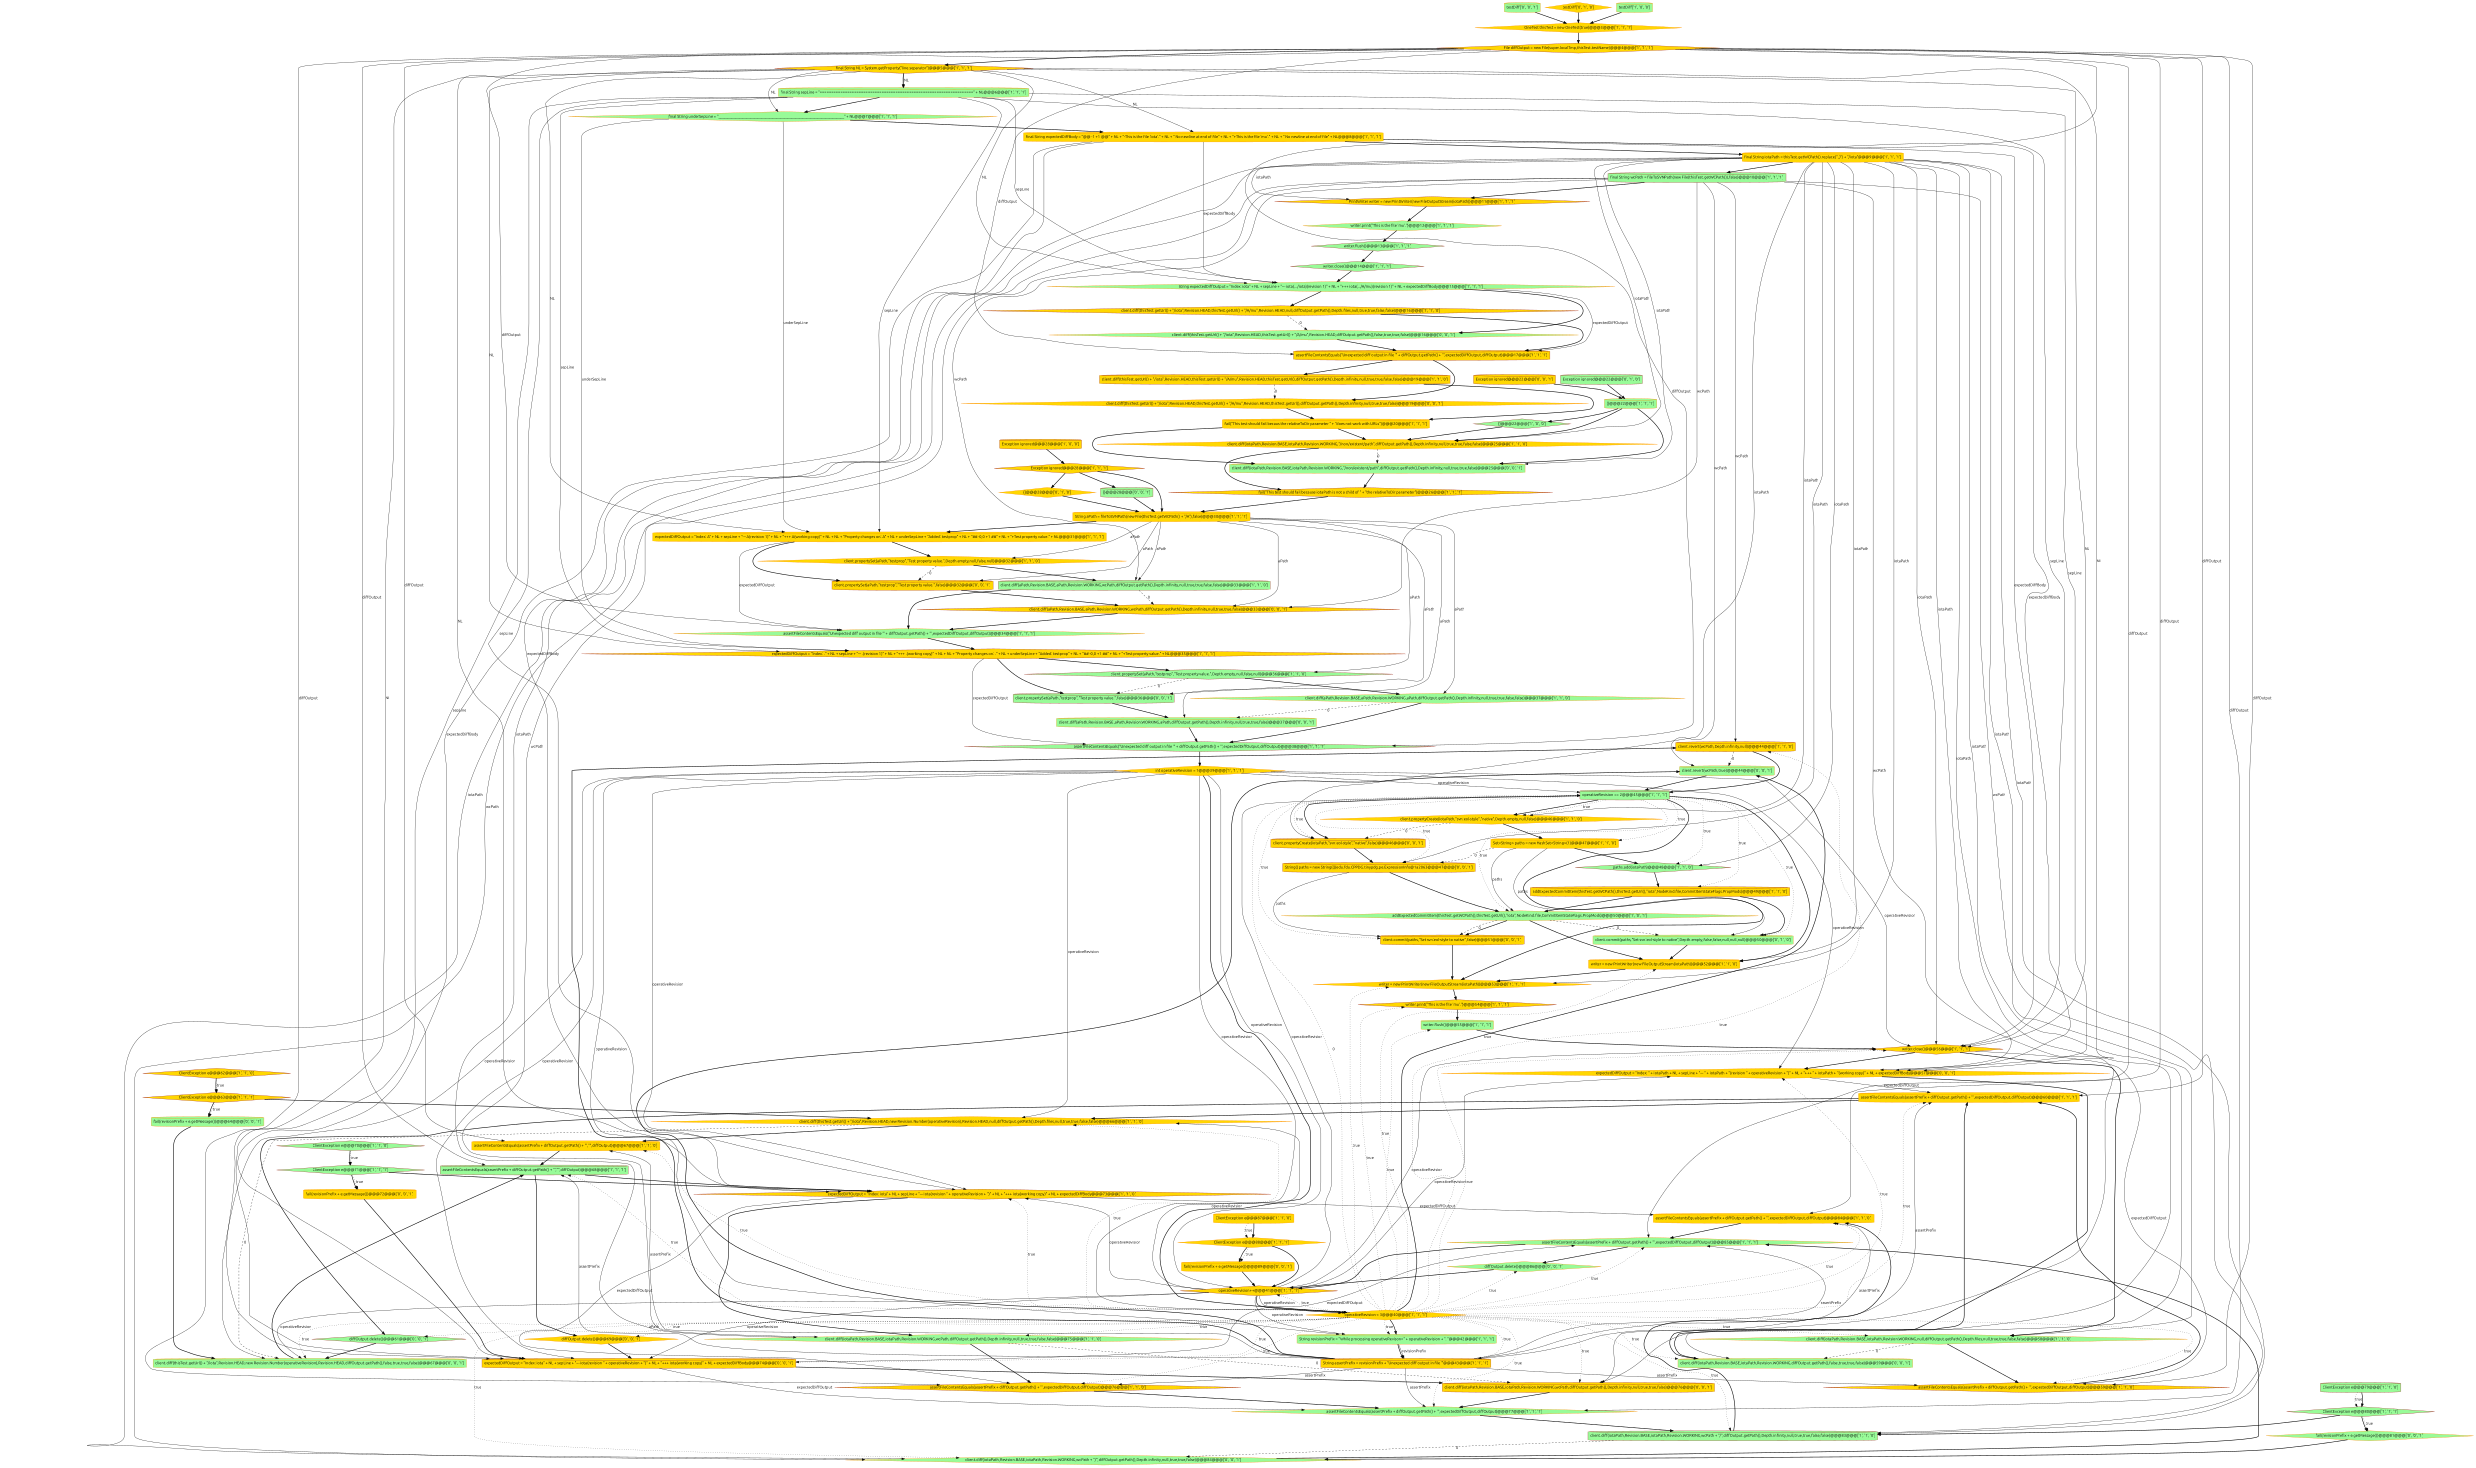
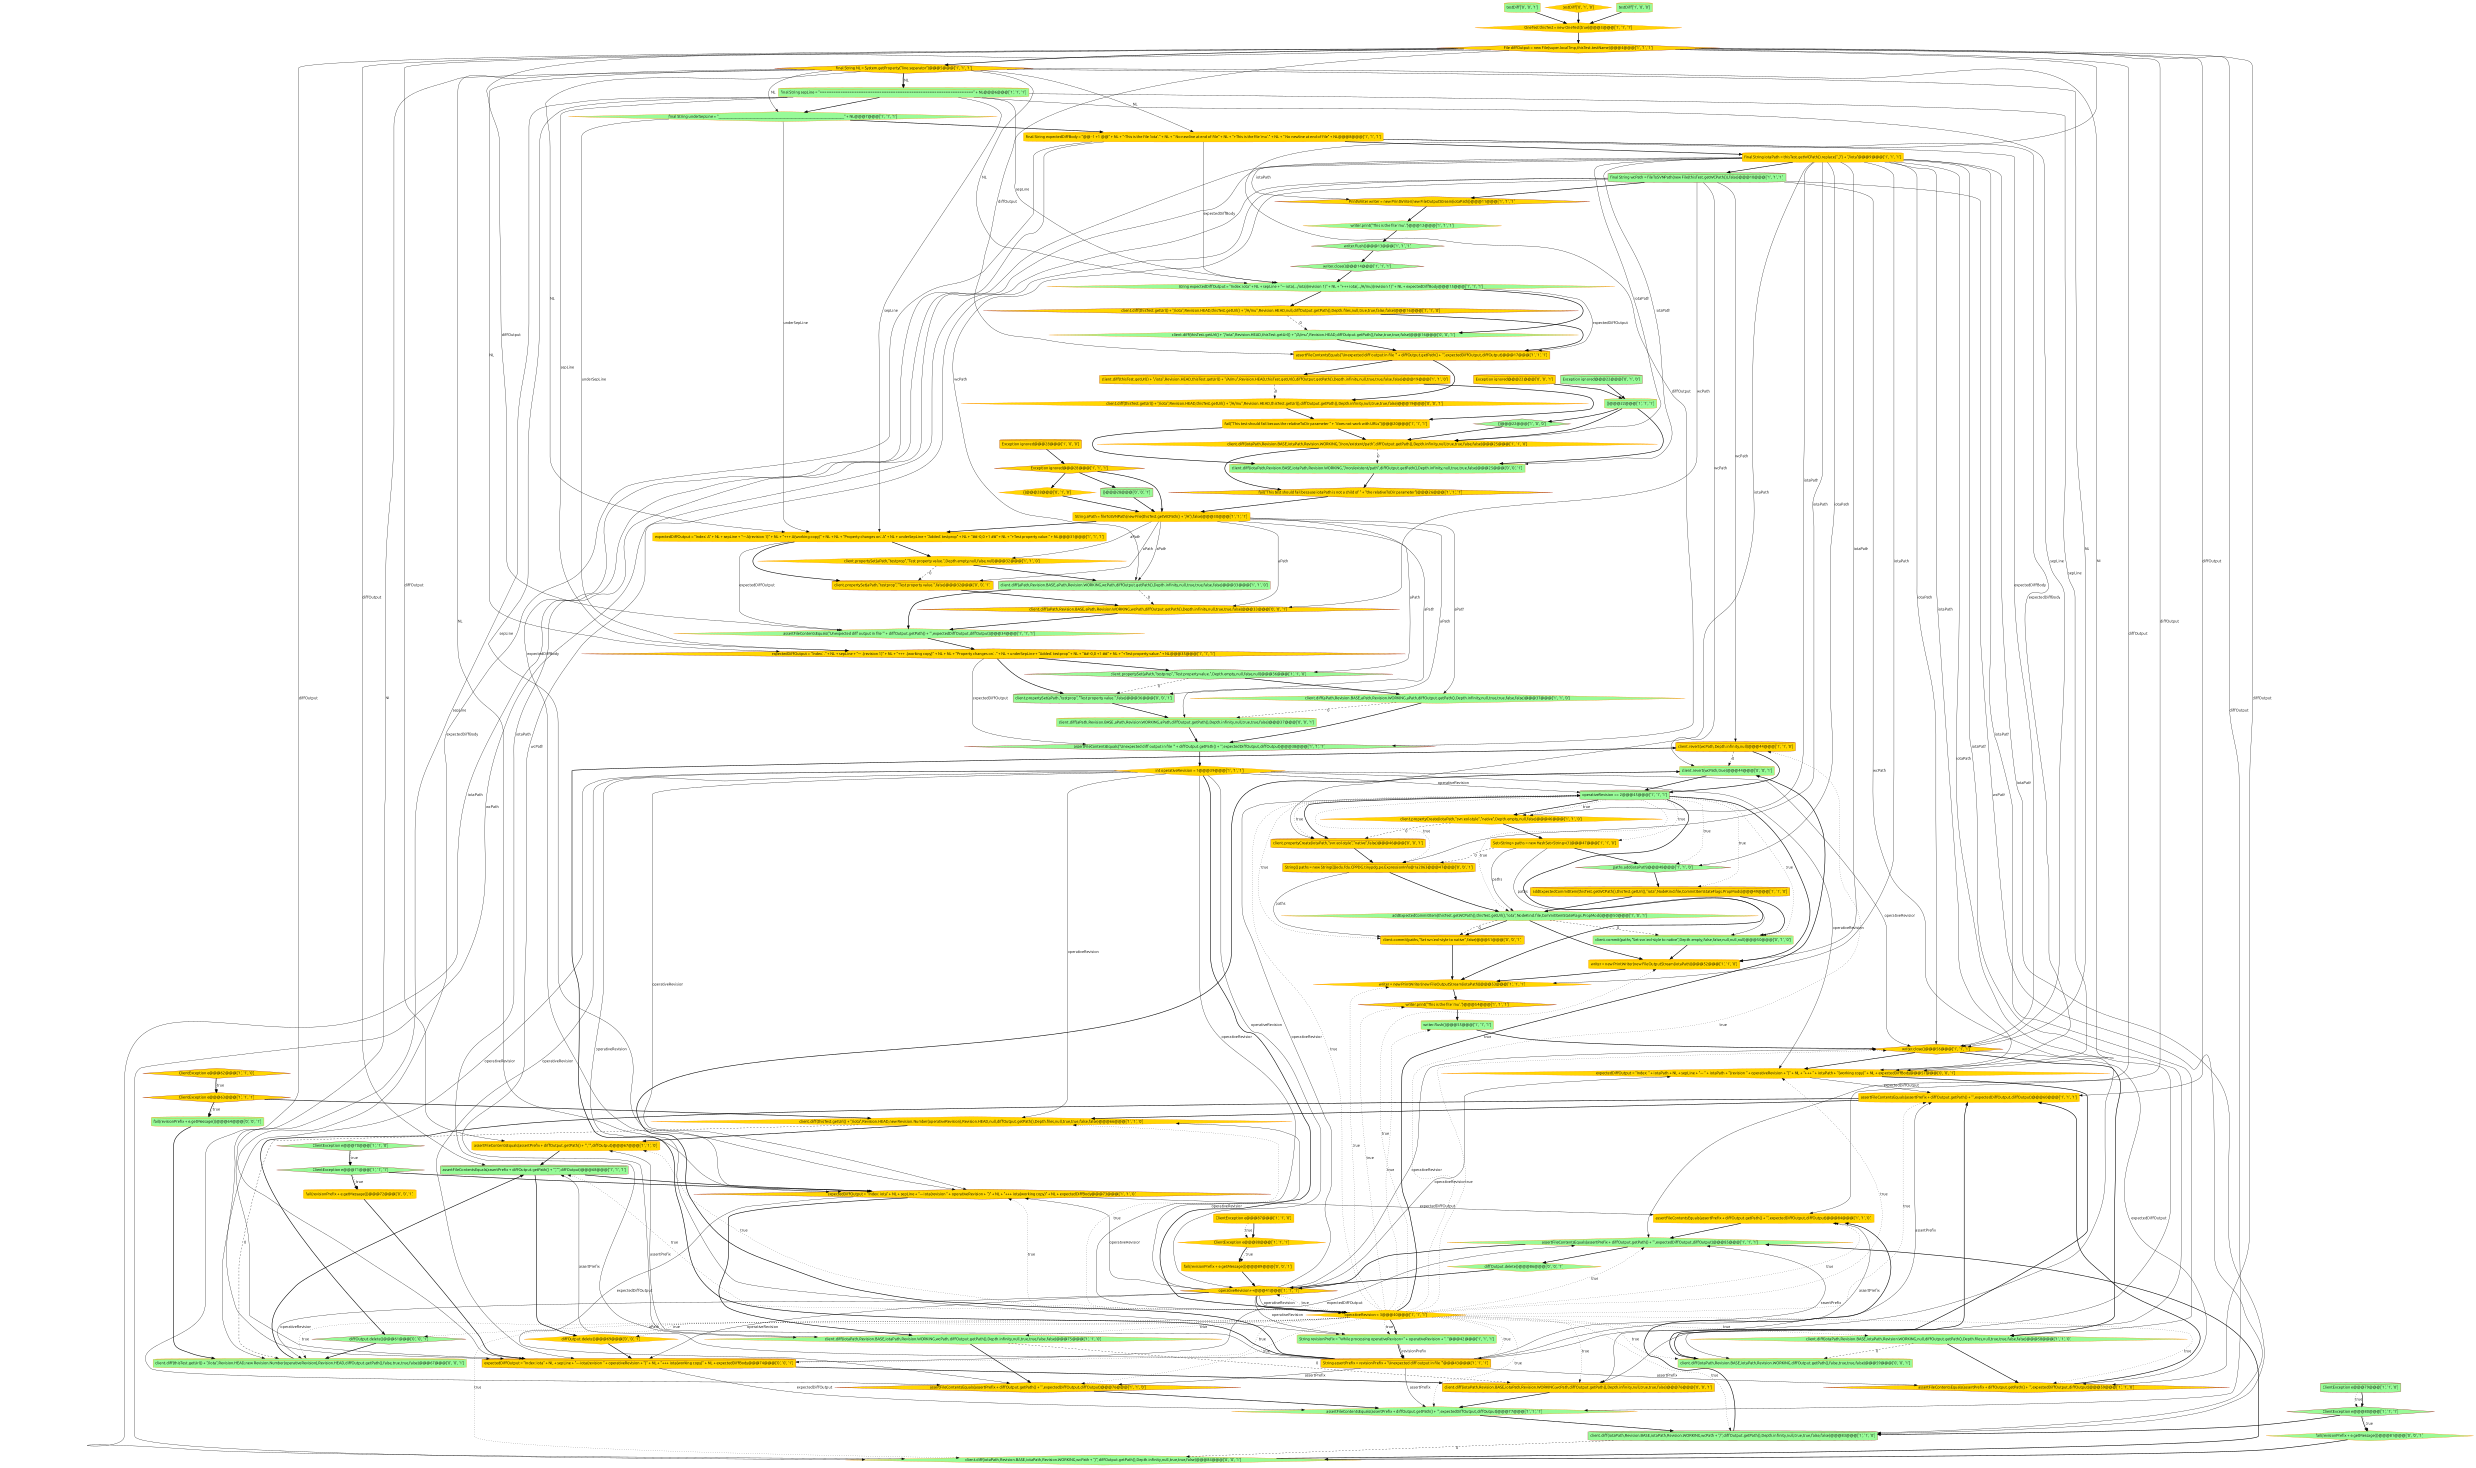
edge "operativeRevision < 3@@@40@@@['1', '1', '1']" -> "operativeRevision == 2@@@45@@@['1', '1', '1']": label "0" -> "true"
edge "ClientException e@@@88@@@['1', '1', '1']" -> "operativeRevision++@@@41@@@['1', '1', '1']": removed
edge "operativeRevision < 3@@@40@@@['1', '1', '1']" -> "diffOutput.delete()@@@86@@@['0', '0', '1']": removed, label "true"
